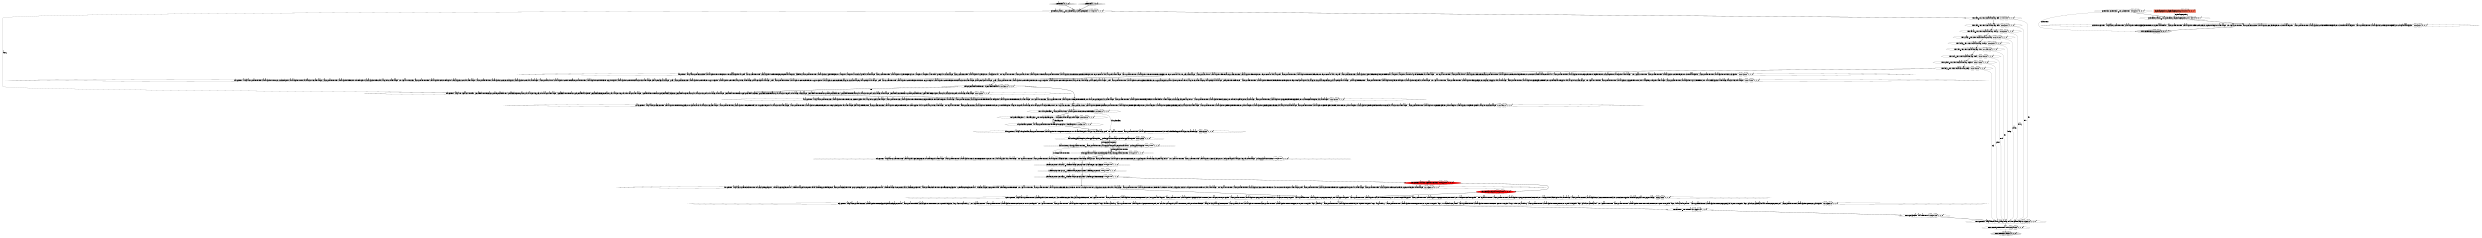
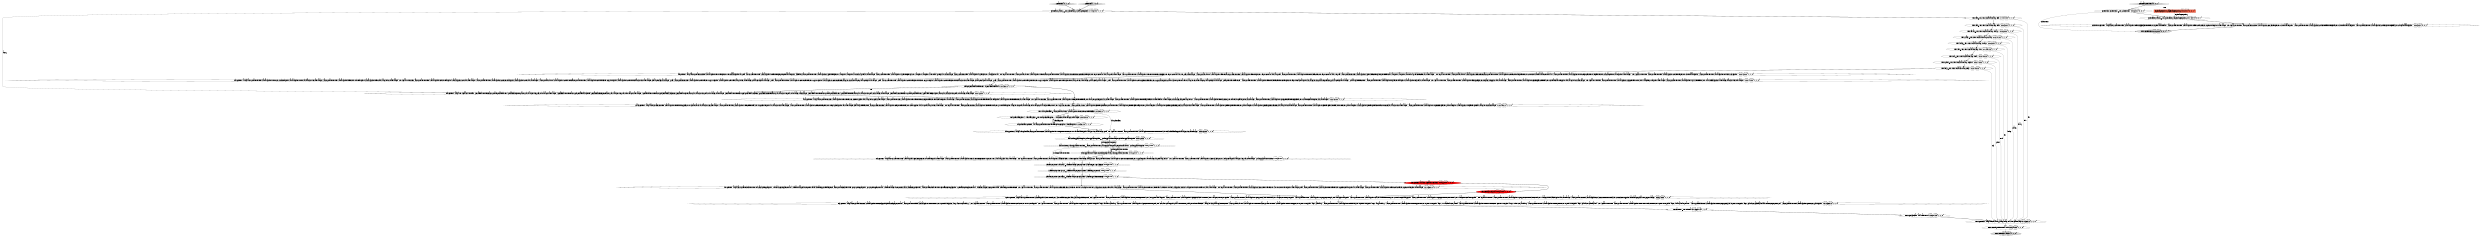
node "createTabContextMenu['0', '0', '1']": added
